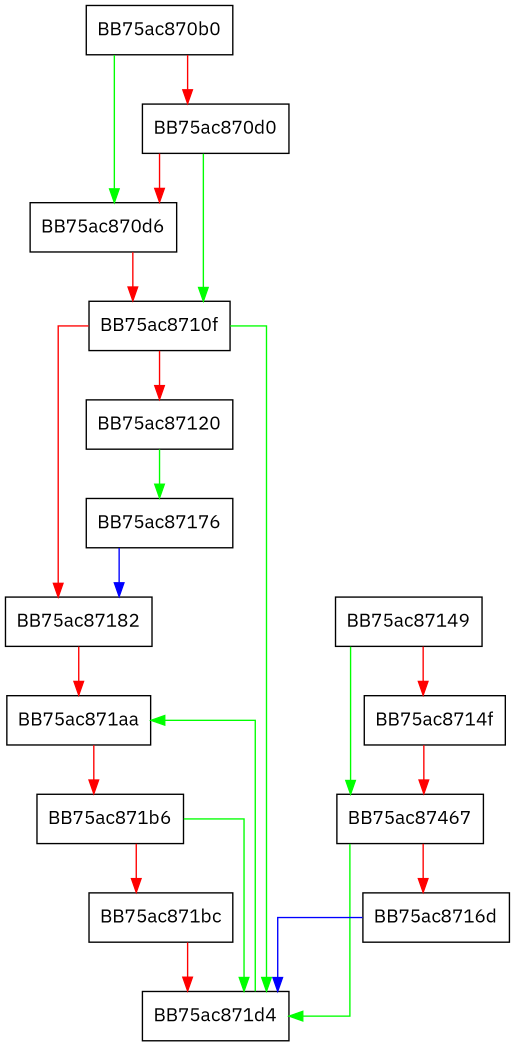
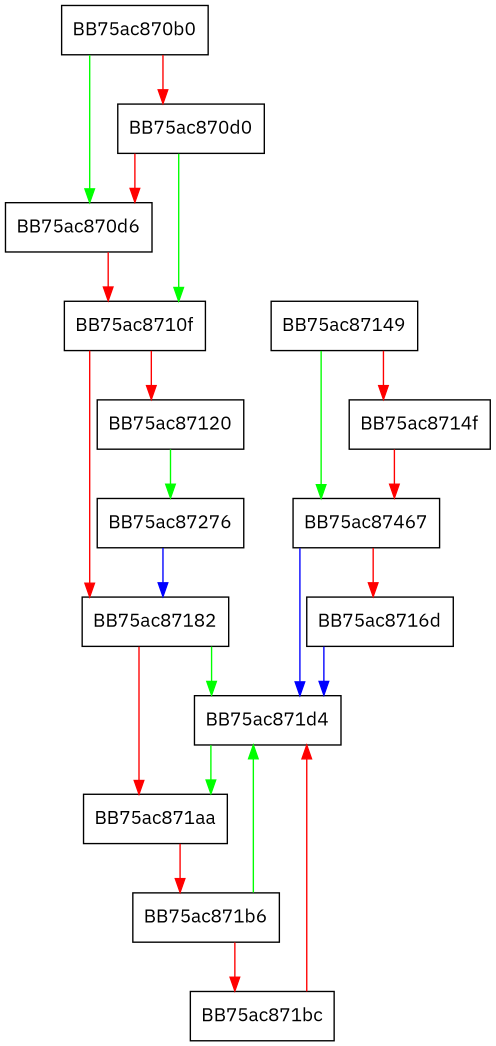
node "BB75ac87176": label "BB75ac87176" -> "BB75ac87276"
edge "BB75ac8710f" -> "BB75ac871d4": now "BB75ac87182" -> "BB75ac871d4"
edge "BB75ac87467" -> "BB75ac871d4": color green -> blue
